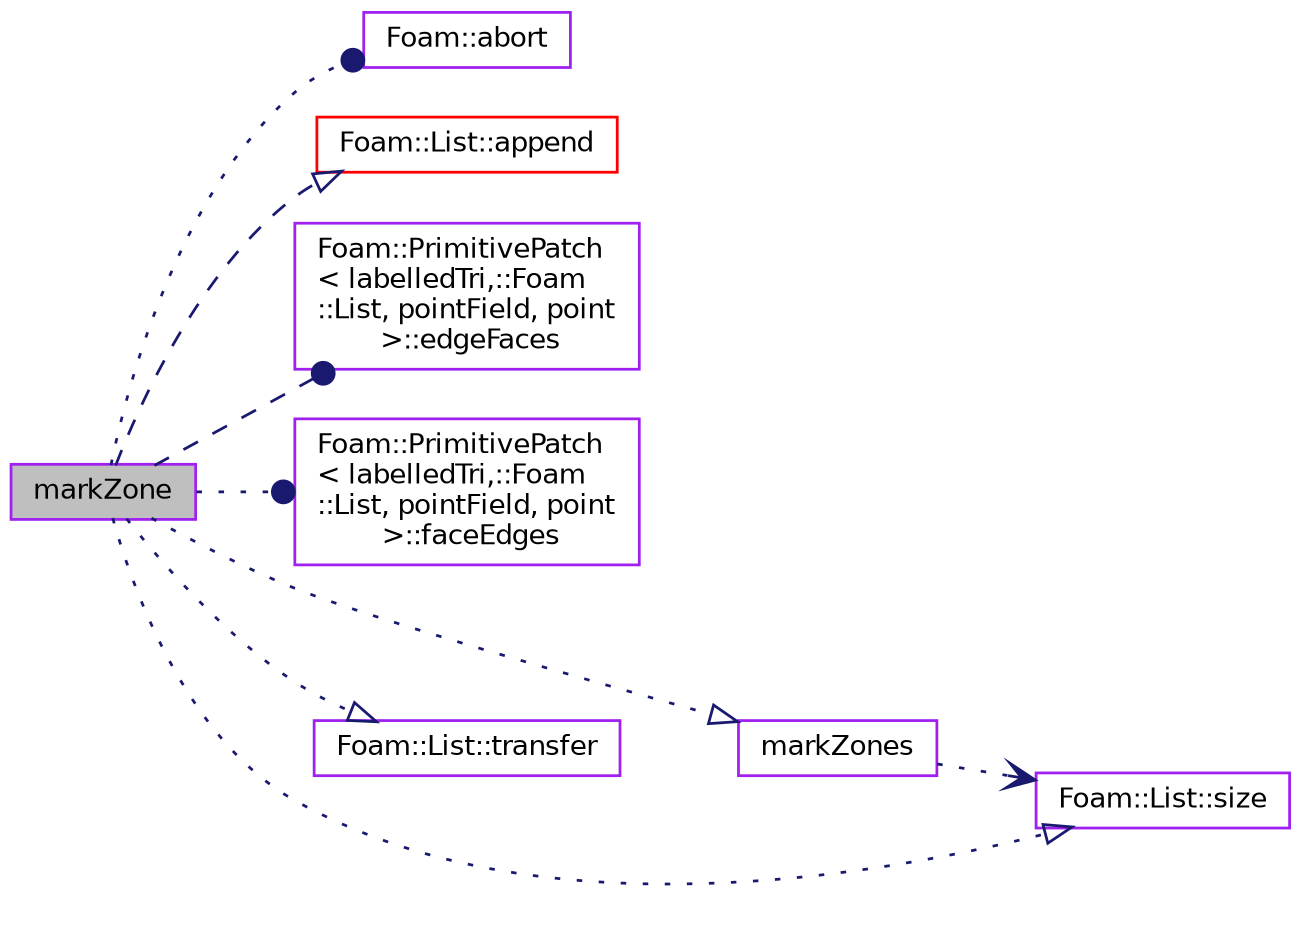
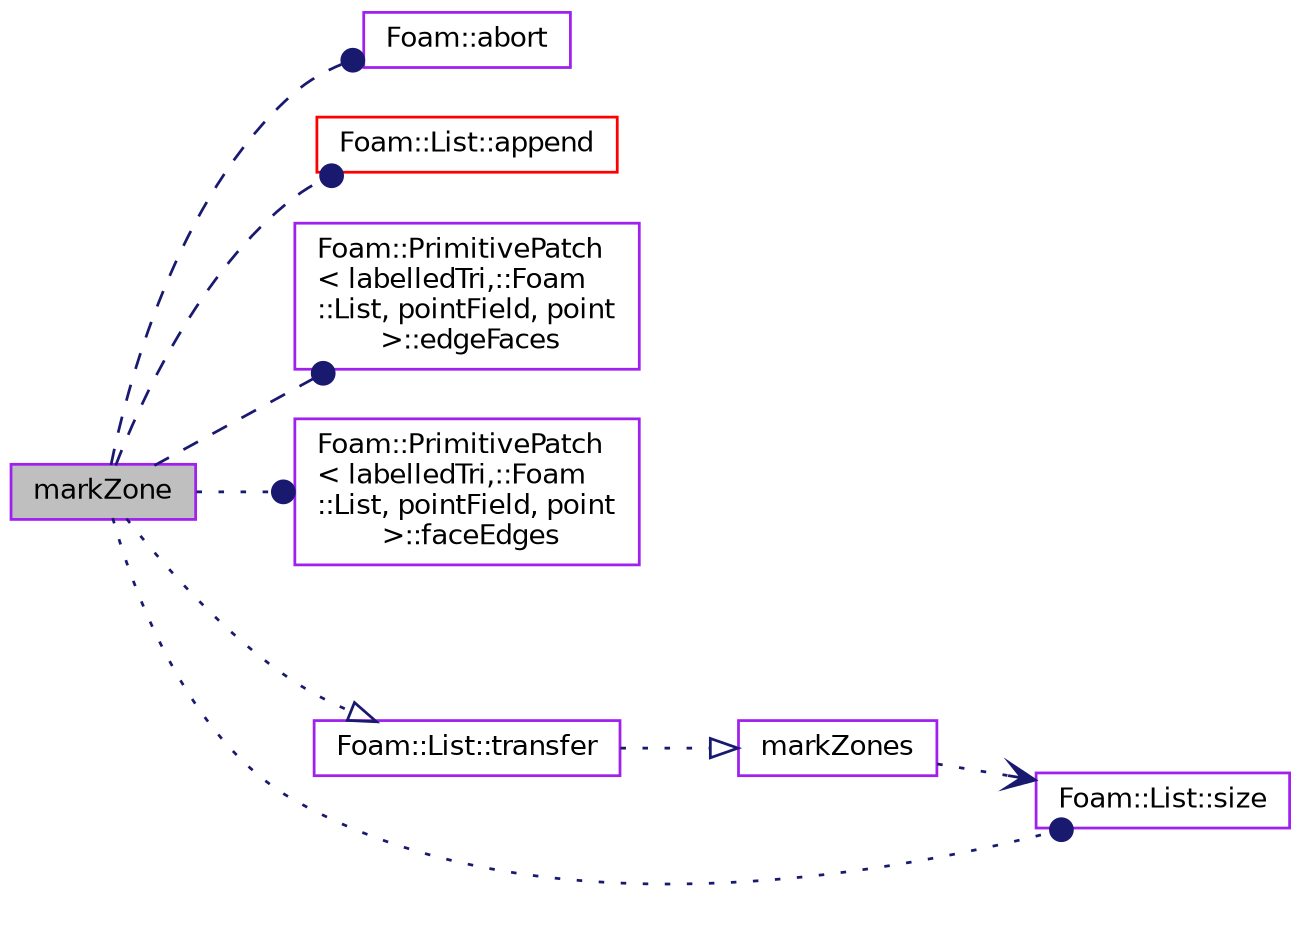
edge "markZone" -> "Foam::abort": style dotted -> dashed
edge "markZone" -> "Foam::List::append": arrowhead onormal -> dot
edge "markZone" -> "markZones": now "Foam::List::transfer" -> "markZones"
edge "markZone" -> "Foam::List::size": arrowhead onormal -> dot
